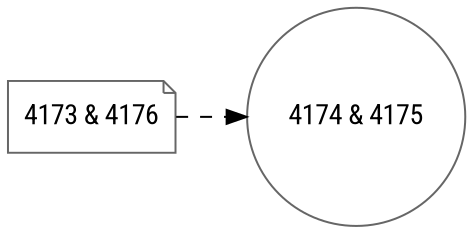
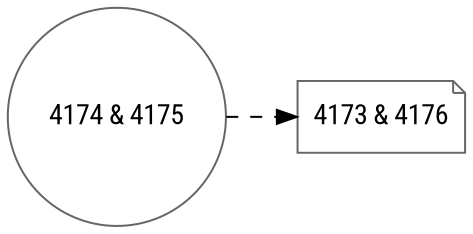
edge "4173 & 4176" -> "4174 & 4175": reversed
